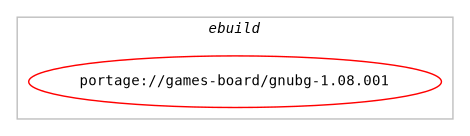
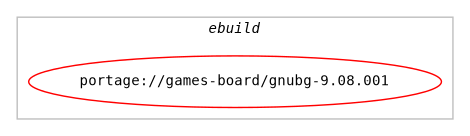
node "portage://games-board/gnubg-1.08.001": label "portage://games-board/gnubg-1.08.001" -> "portage://games-board/gnubg-9.08.001"
